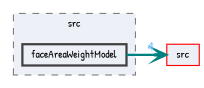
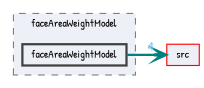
cluster "src": label "src" -> "faceAreaWeightModel"
